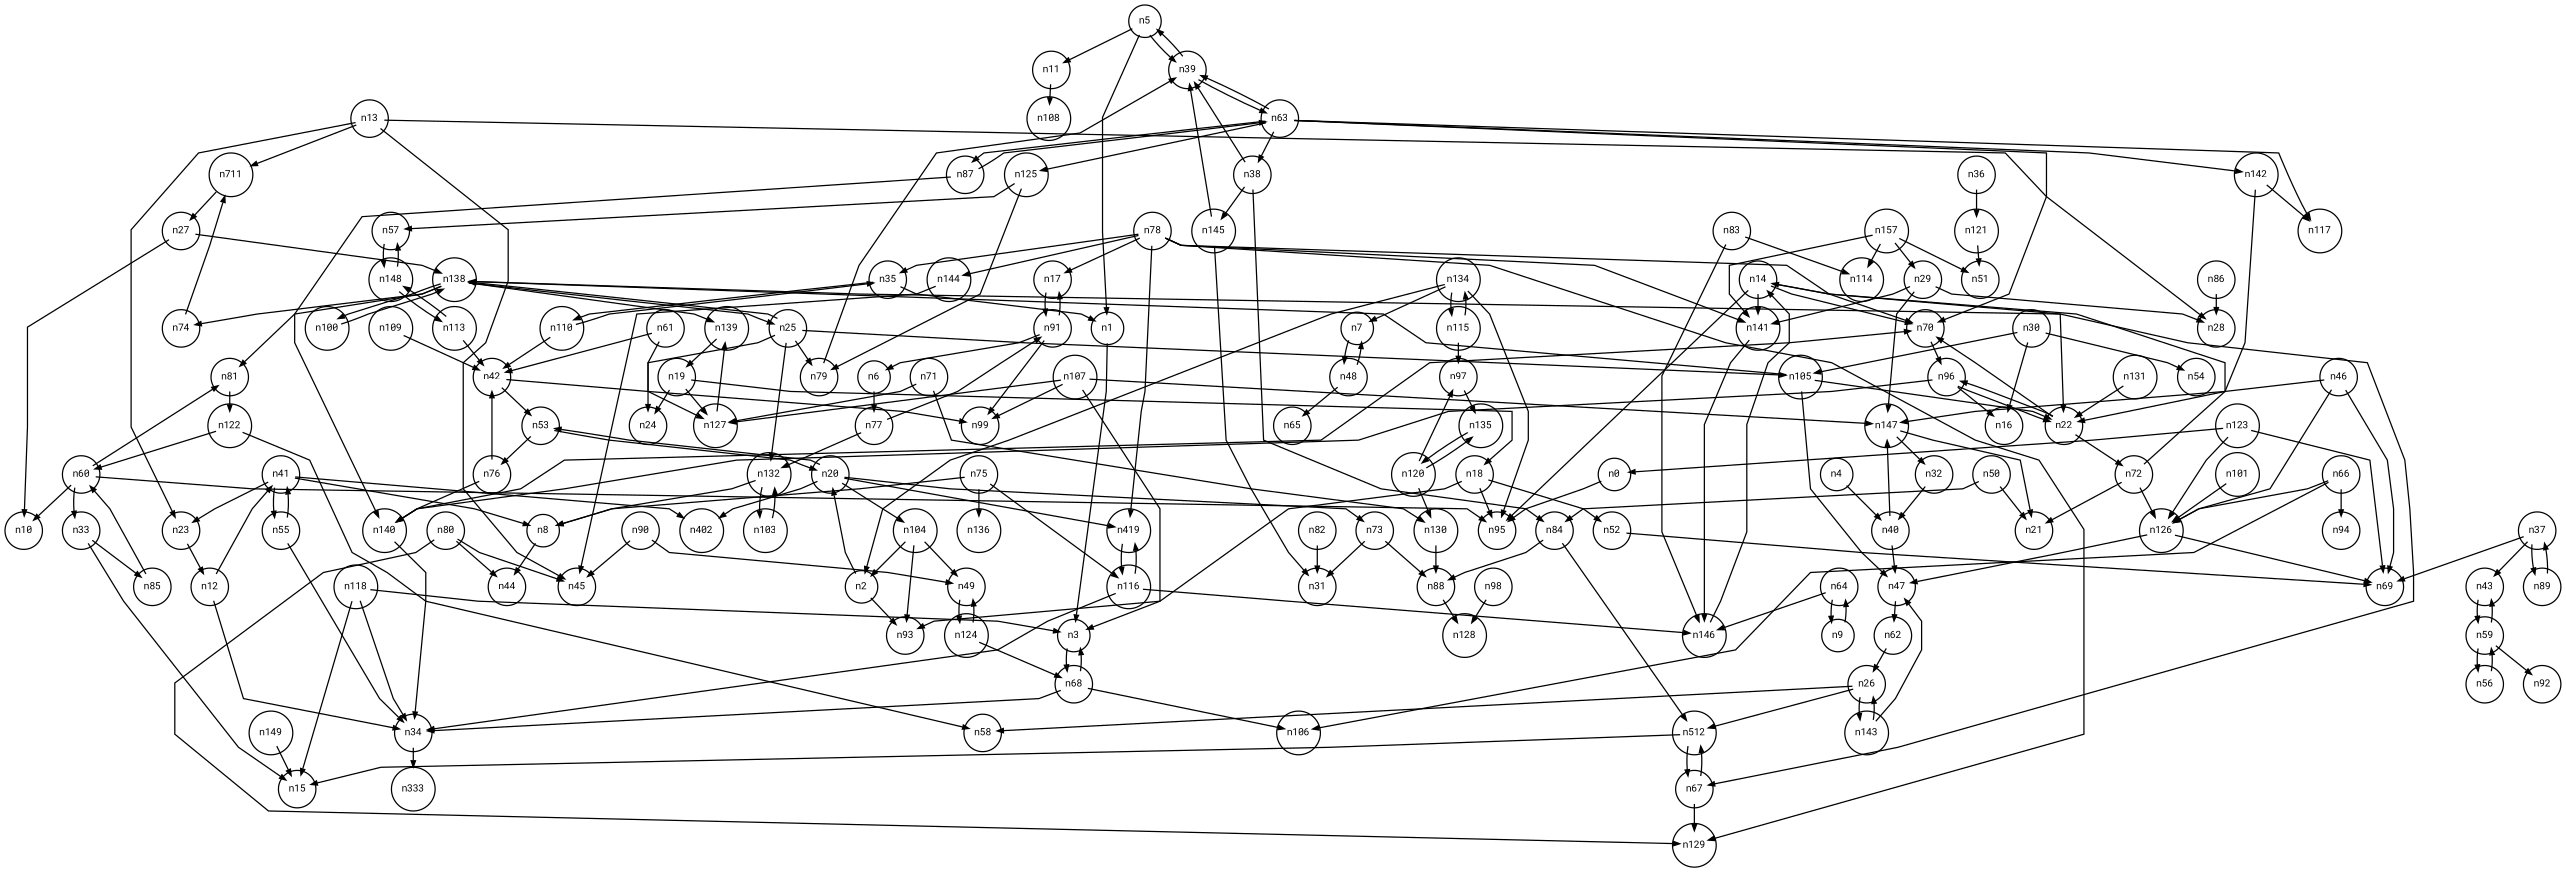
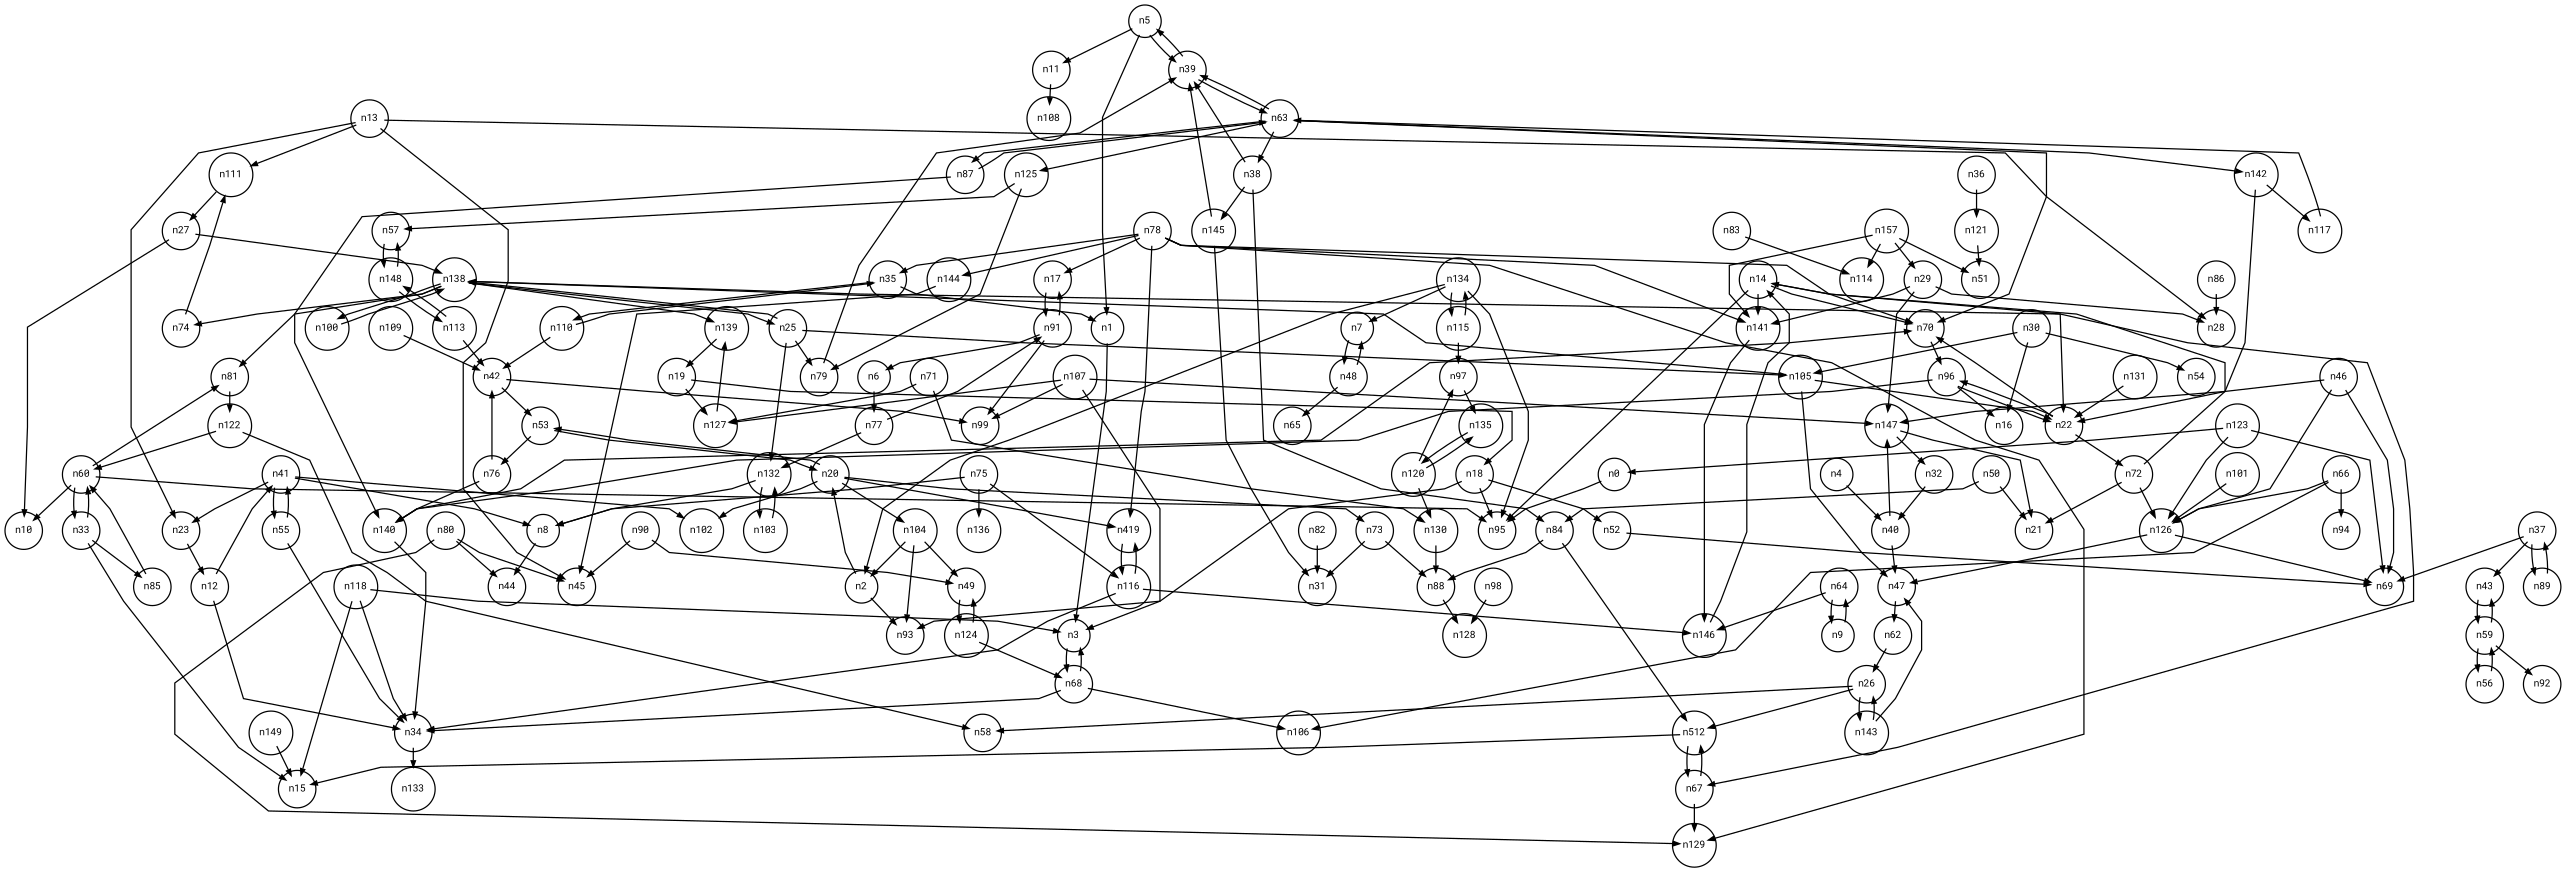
edge "n63" -> "n117": reversed
node "n711": label "n711" -> "n111"
node "n61": removed
node "n24": removed
edge "n83" -> "n146": removed
edge "n33" -> "n60": added
node "n402": label "n402" -> "n102"
node "n333": label "n333" -> "n133"
